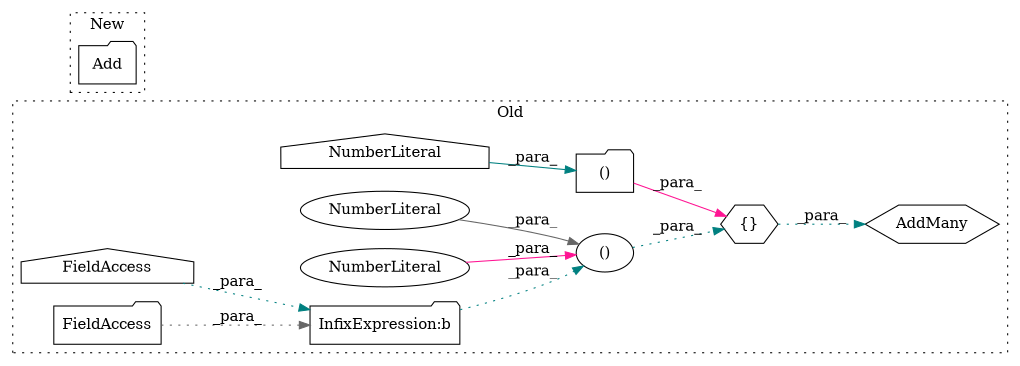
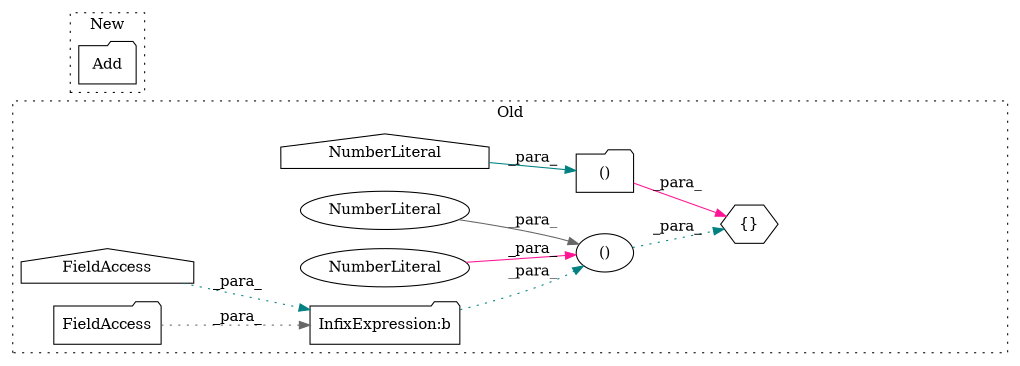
node "AddMany": removed
